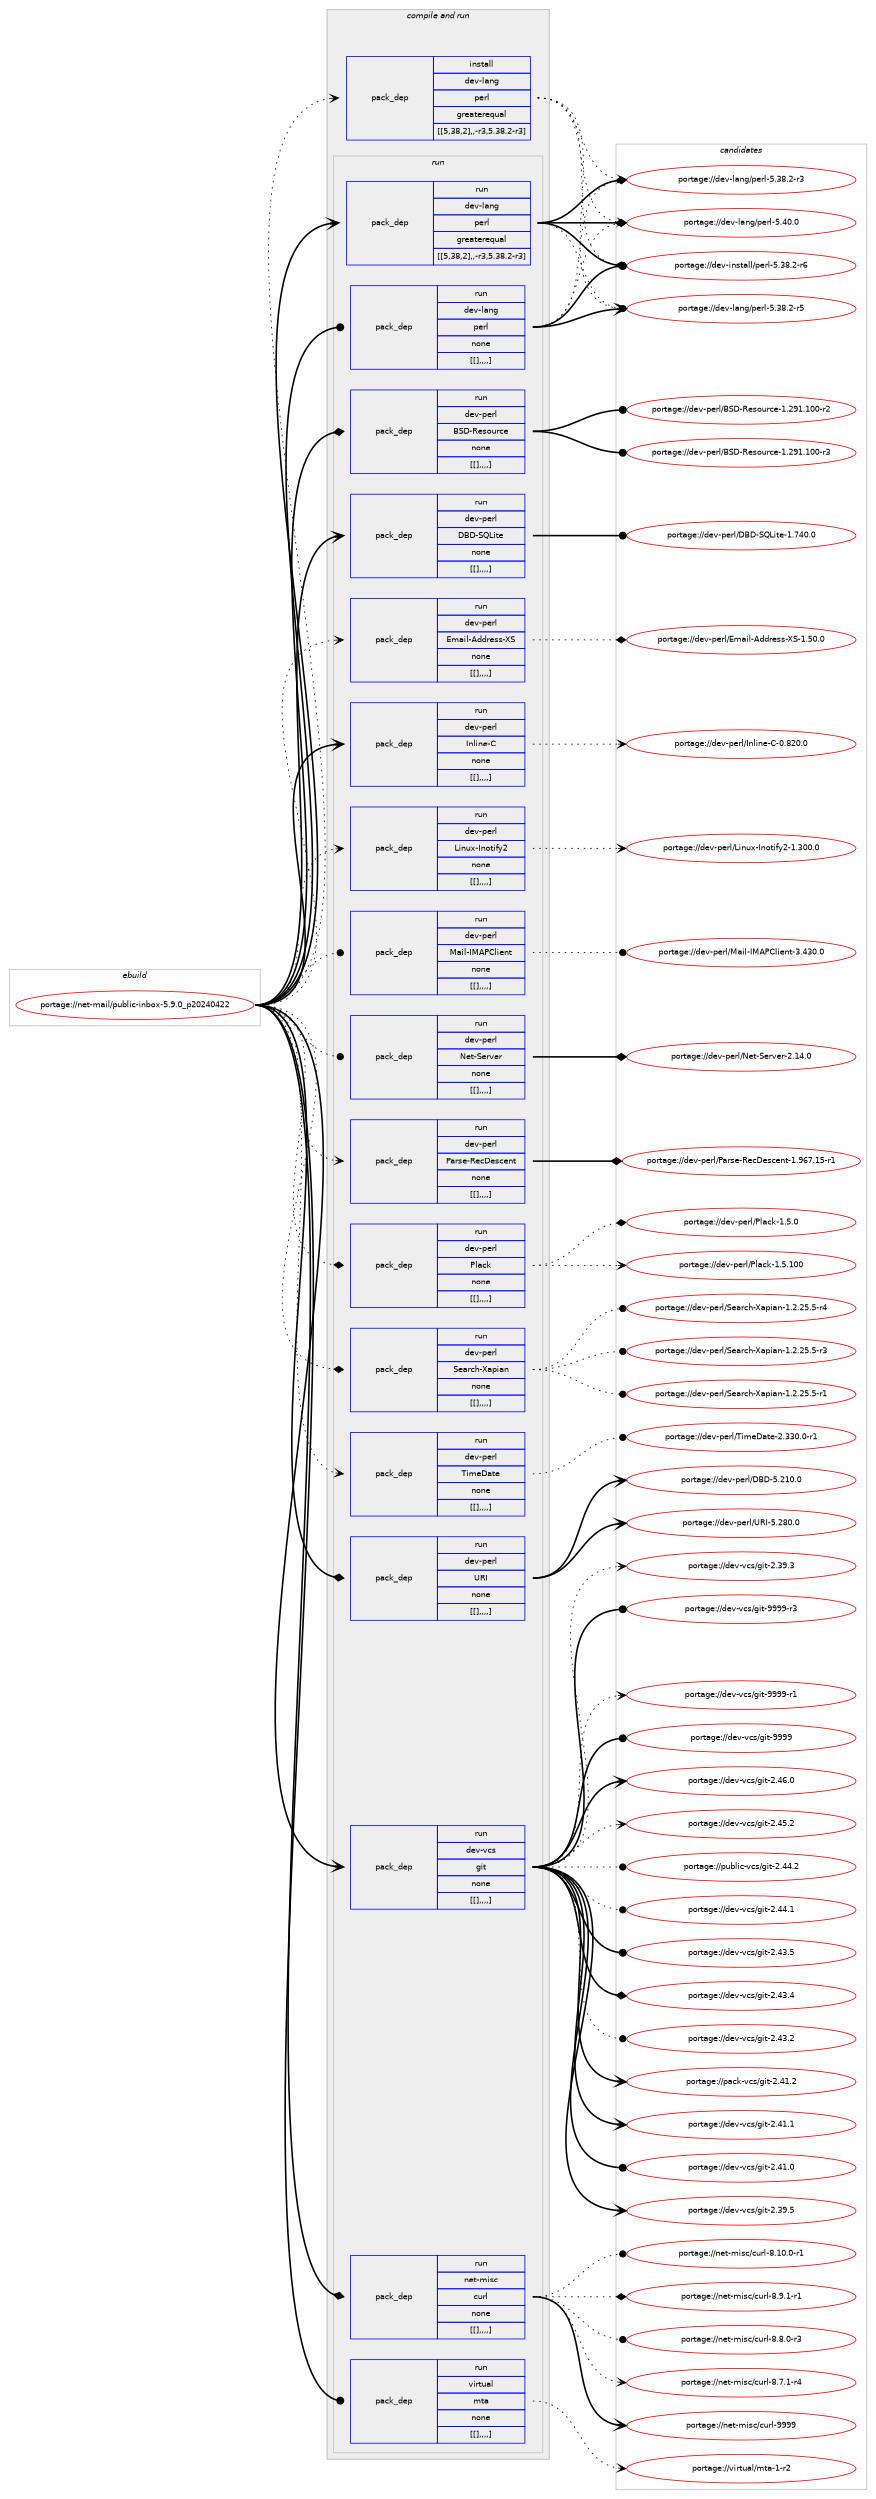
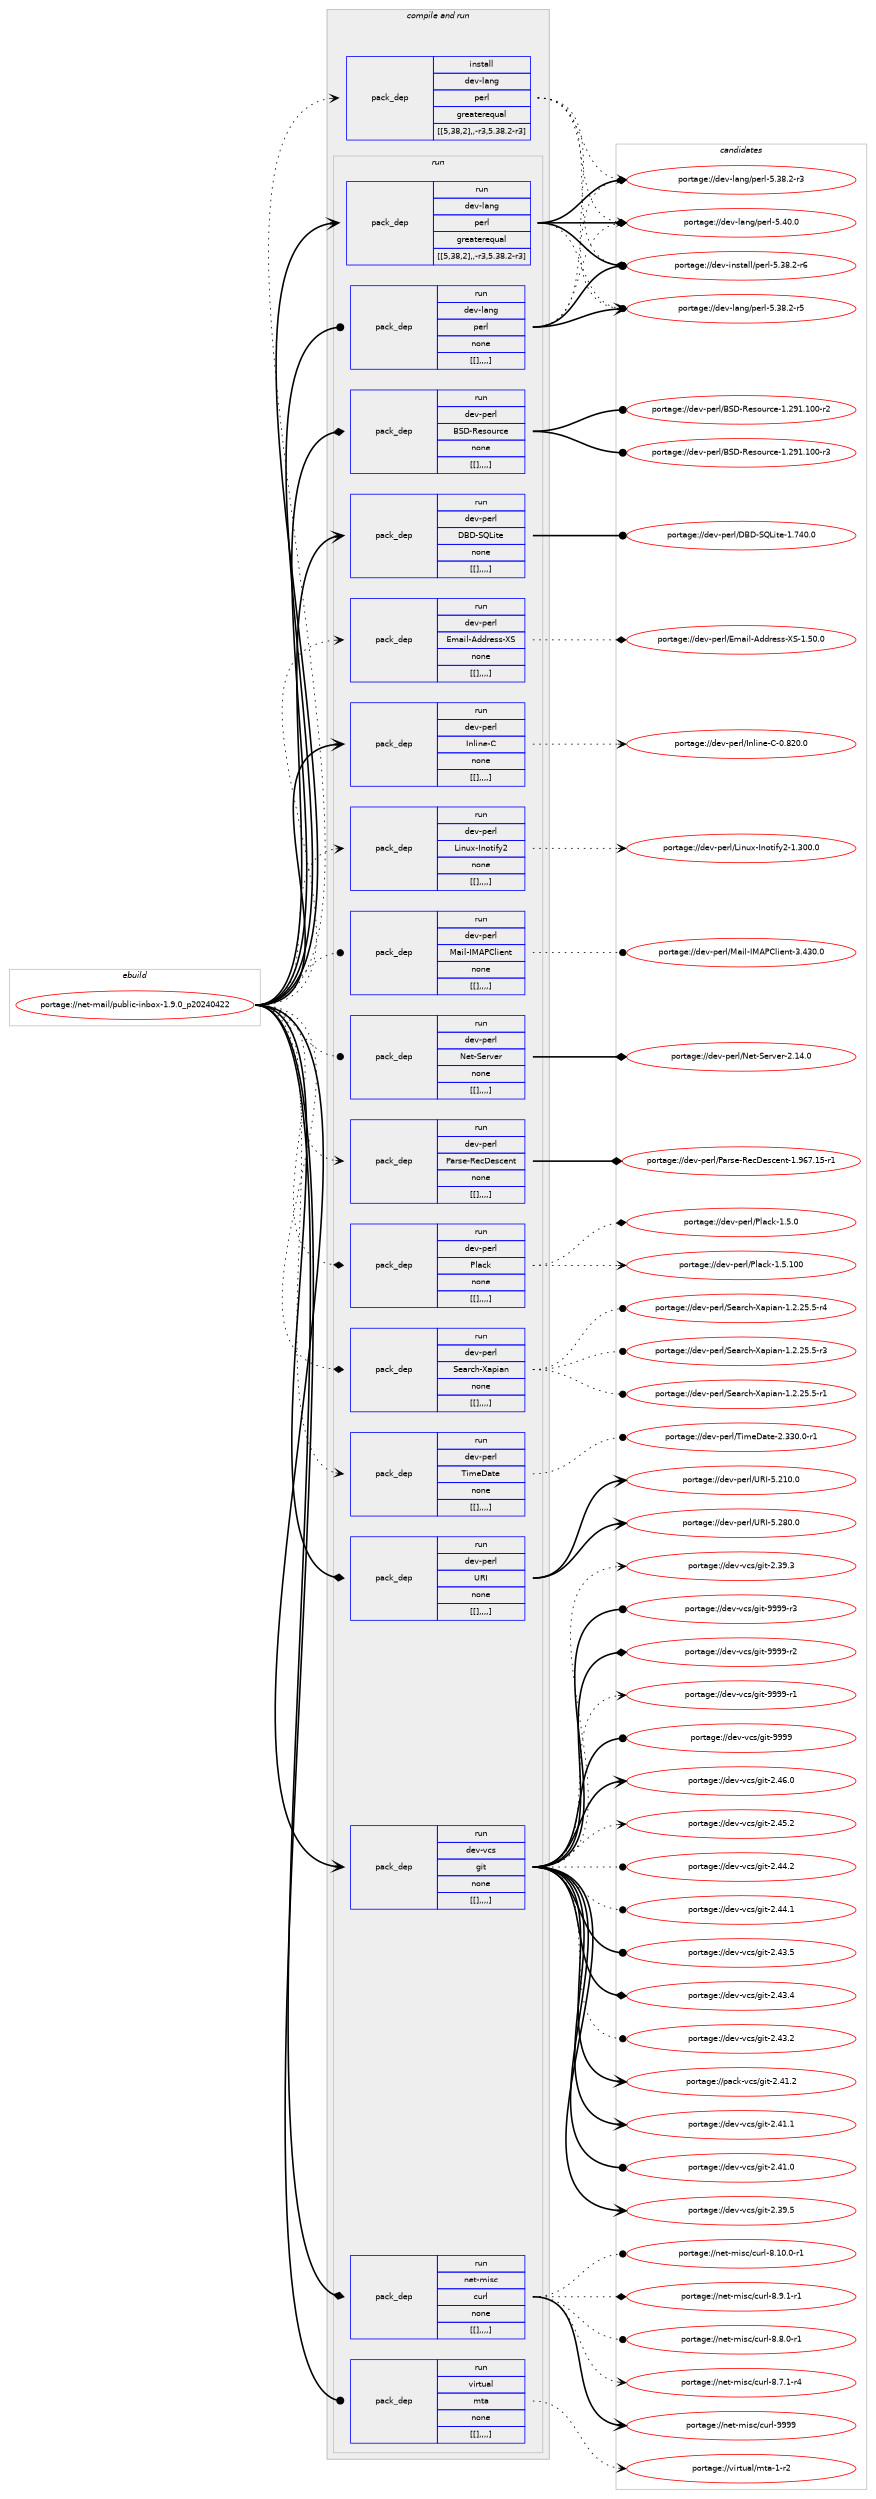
node "portage://net-mail/public-inbox-5.9.0_p20240422": label "portage://net-mail/public-inbox-5.9.0_p20240422" -> "portage://net-mail/public-inbox-1.9.0_p20240422"
node "portage://dev-perl/DBD-5.210.0": label "portage://dev-perl/DBD-5.210.0" -> "portage://dev-perl/URI-5.210.0"
node "portage://dev-vcs/git-9999-r2": added
node "portage://public-vcs/git-2.44.2": label "portage://public-vcs/git-2.44.2" -> "portage://dev-vcs/git-2.44.2"
node "portage://net-misc/curl-8.8.0-r3": label "portage://net-misc/curl-8.8.0-r3" -> "portage://net-misc/curl-8.8.0-r1"
